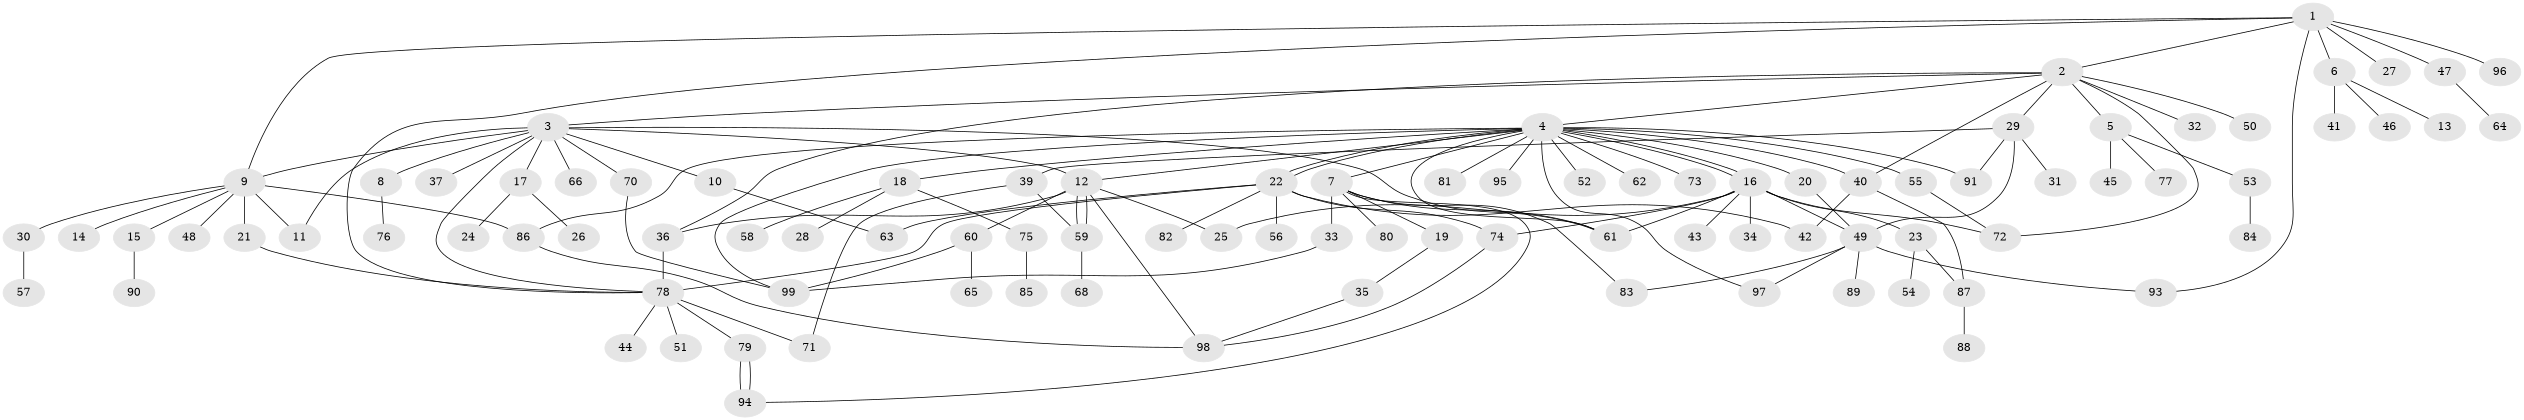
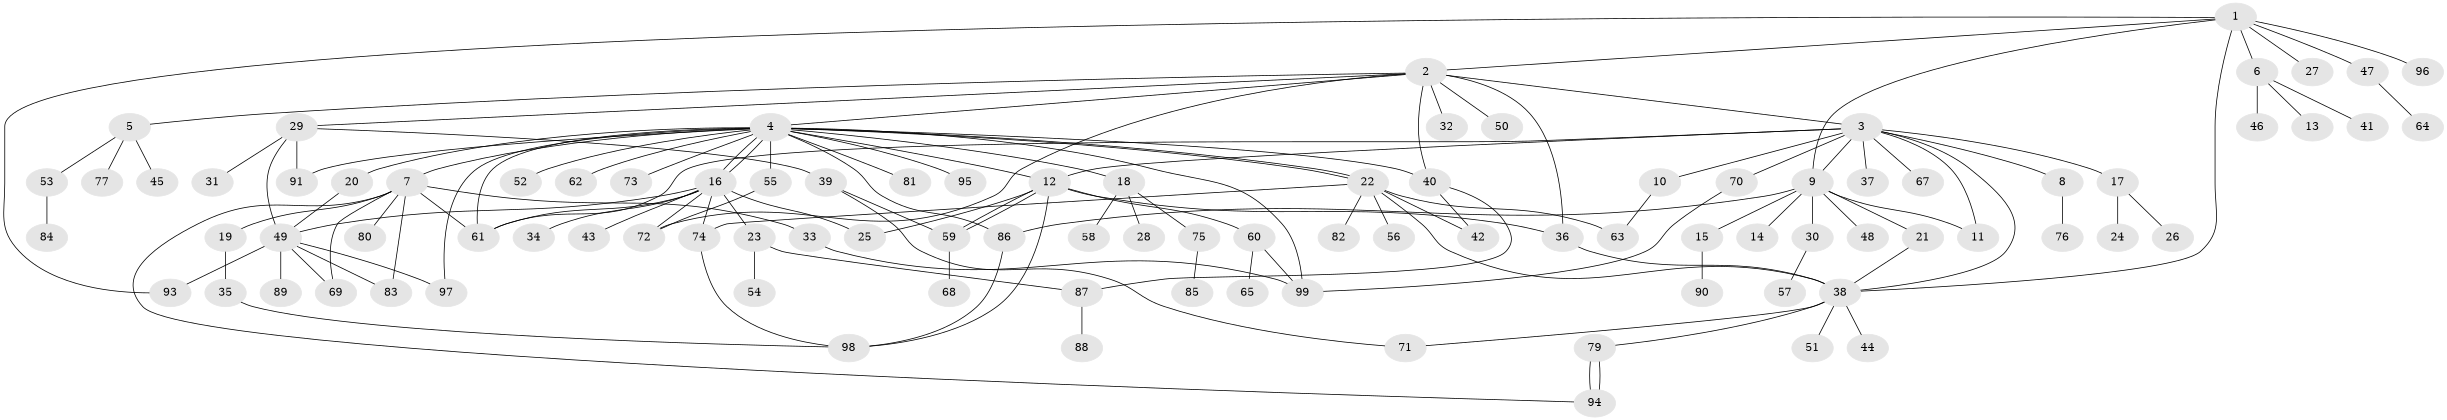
node "66": label "66" -> "67"
node "69": added
node "78": label "78" -> "38"
